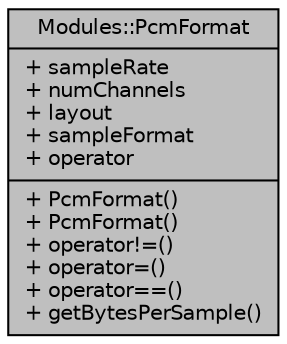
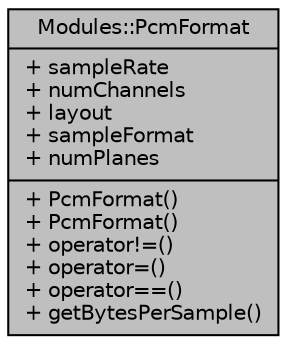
node "Modules::PcmFormat": text "+ operator" -> "+ numPlanes"
